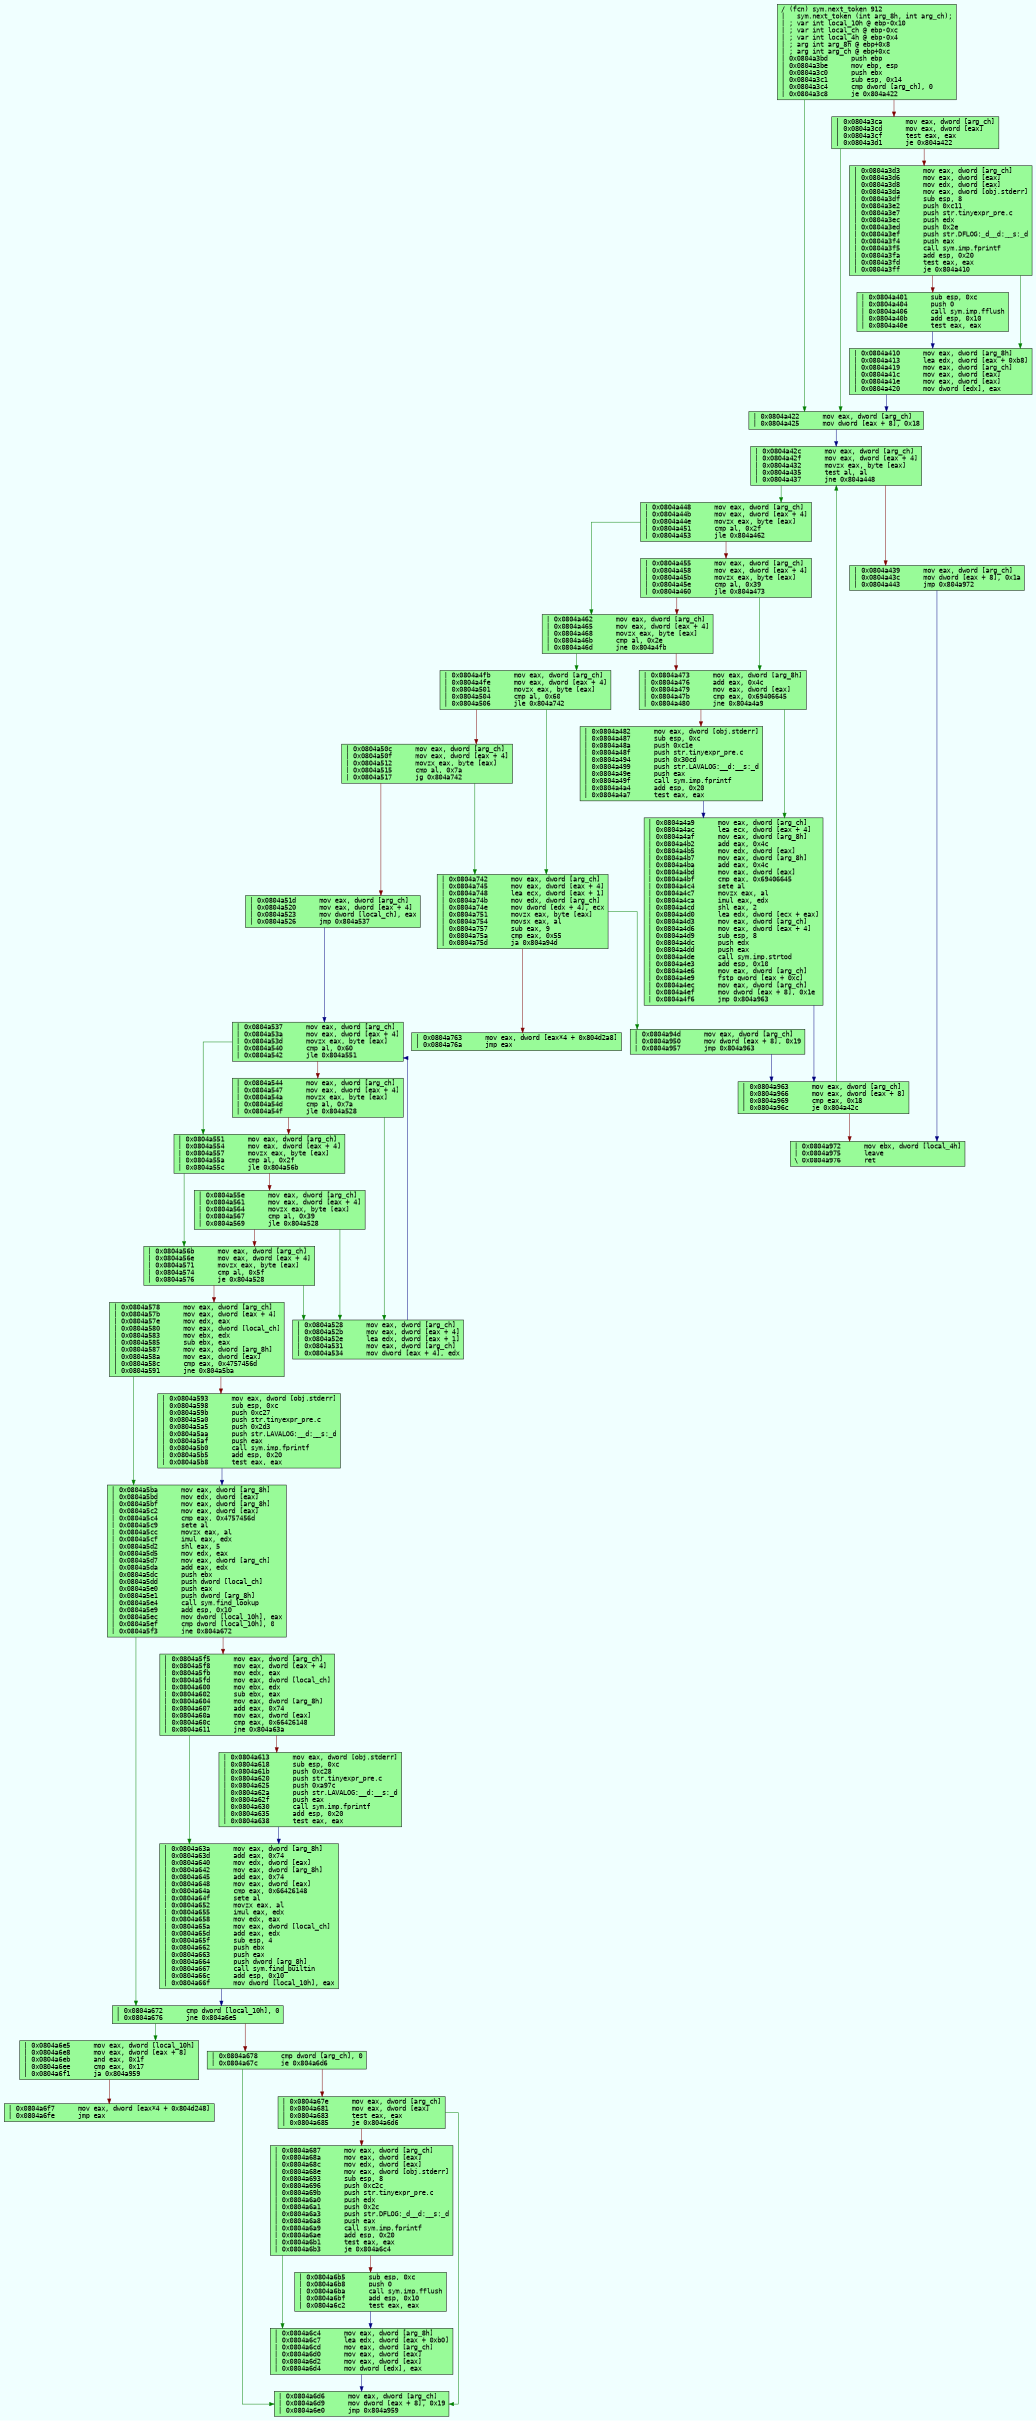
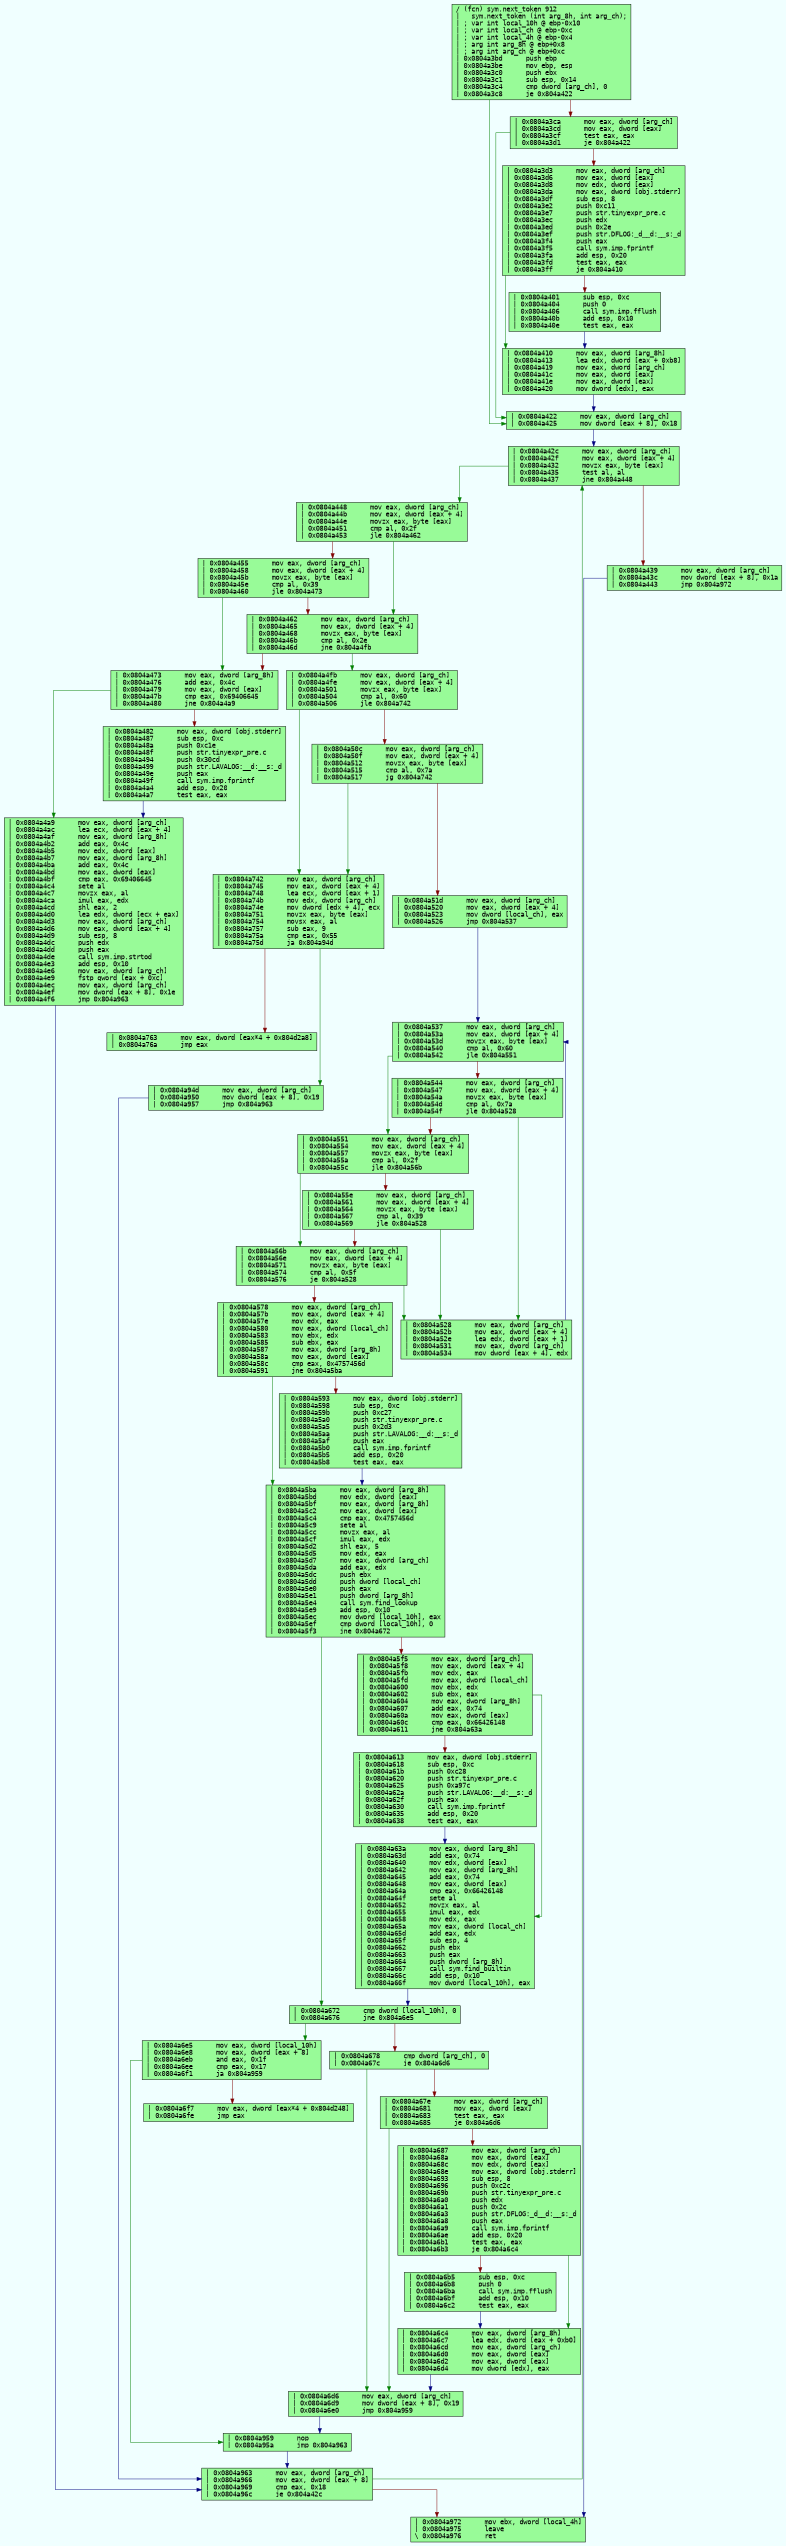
node "| 0x0804a959      nop | 0x0804a95a      jmp 0x804a963": added
